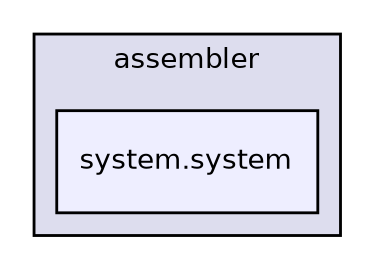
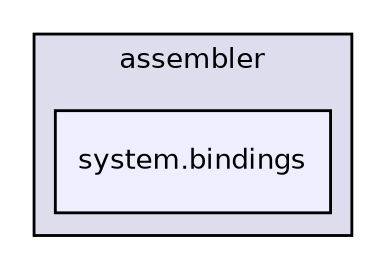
node "system.system": label "system.system" -> "system.bindings"
